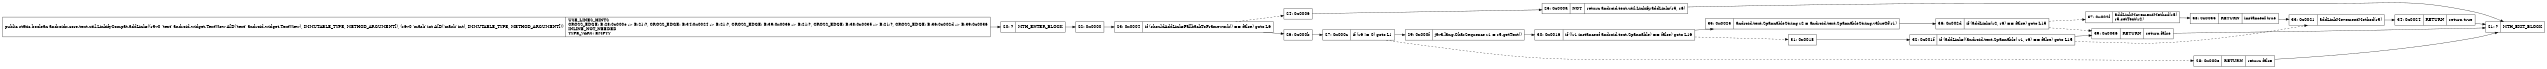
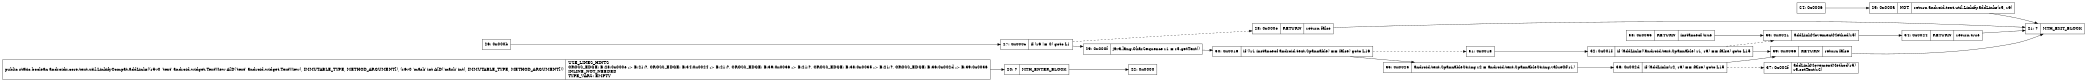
edge "37: 0x002f" -> "38: 0x0035": removed
node "23: 0x0004": removed
edge "36: 0x002d" -> "39: 0x0036": style dashed -> solid
